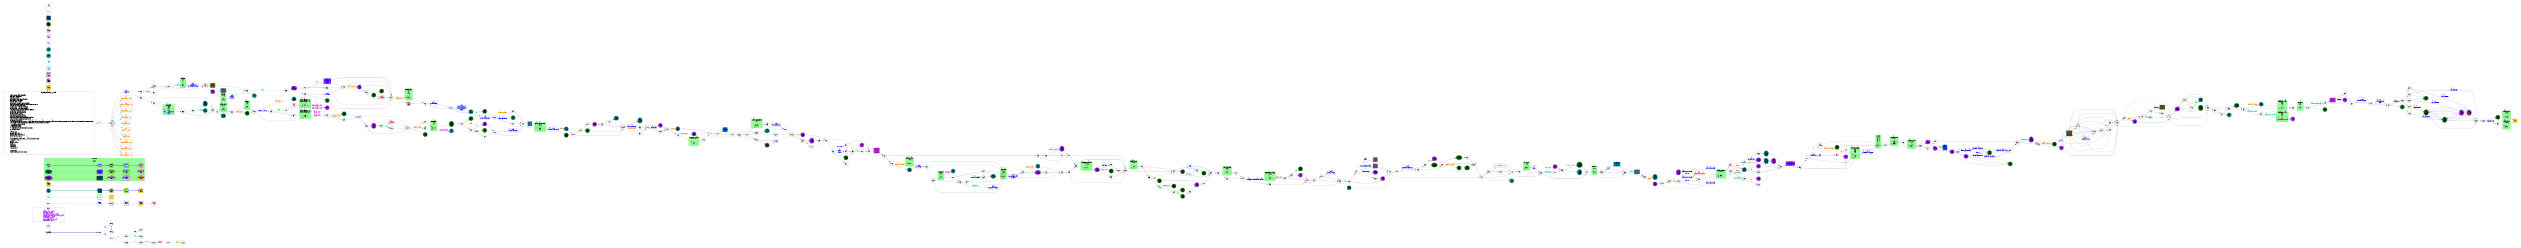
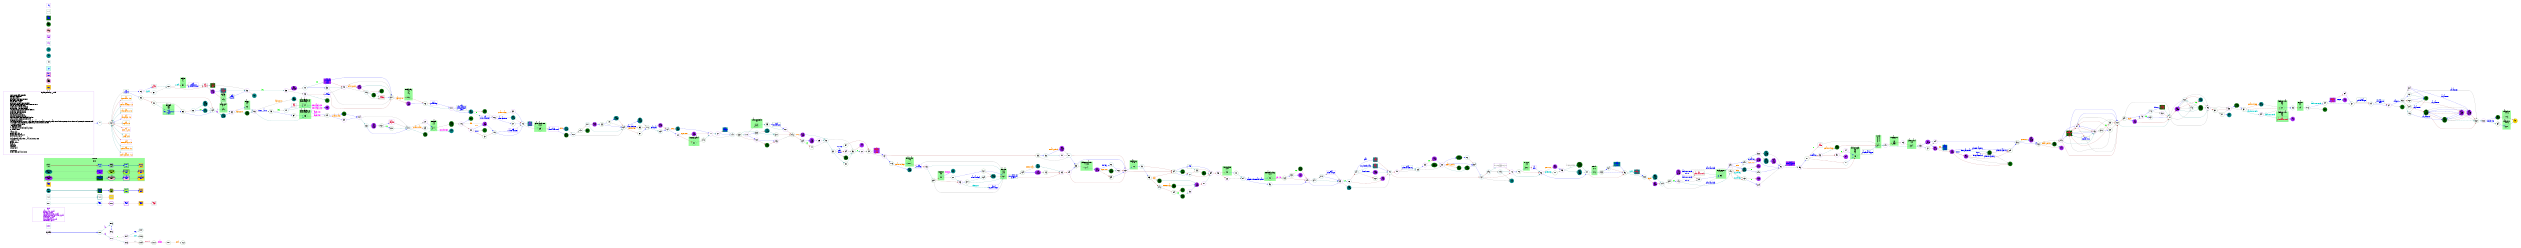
node "118 -6ST": fillcolor pink -> purple
